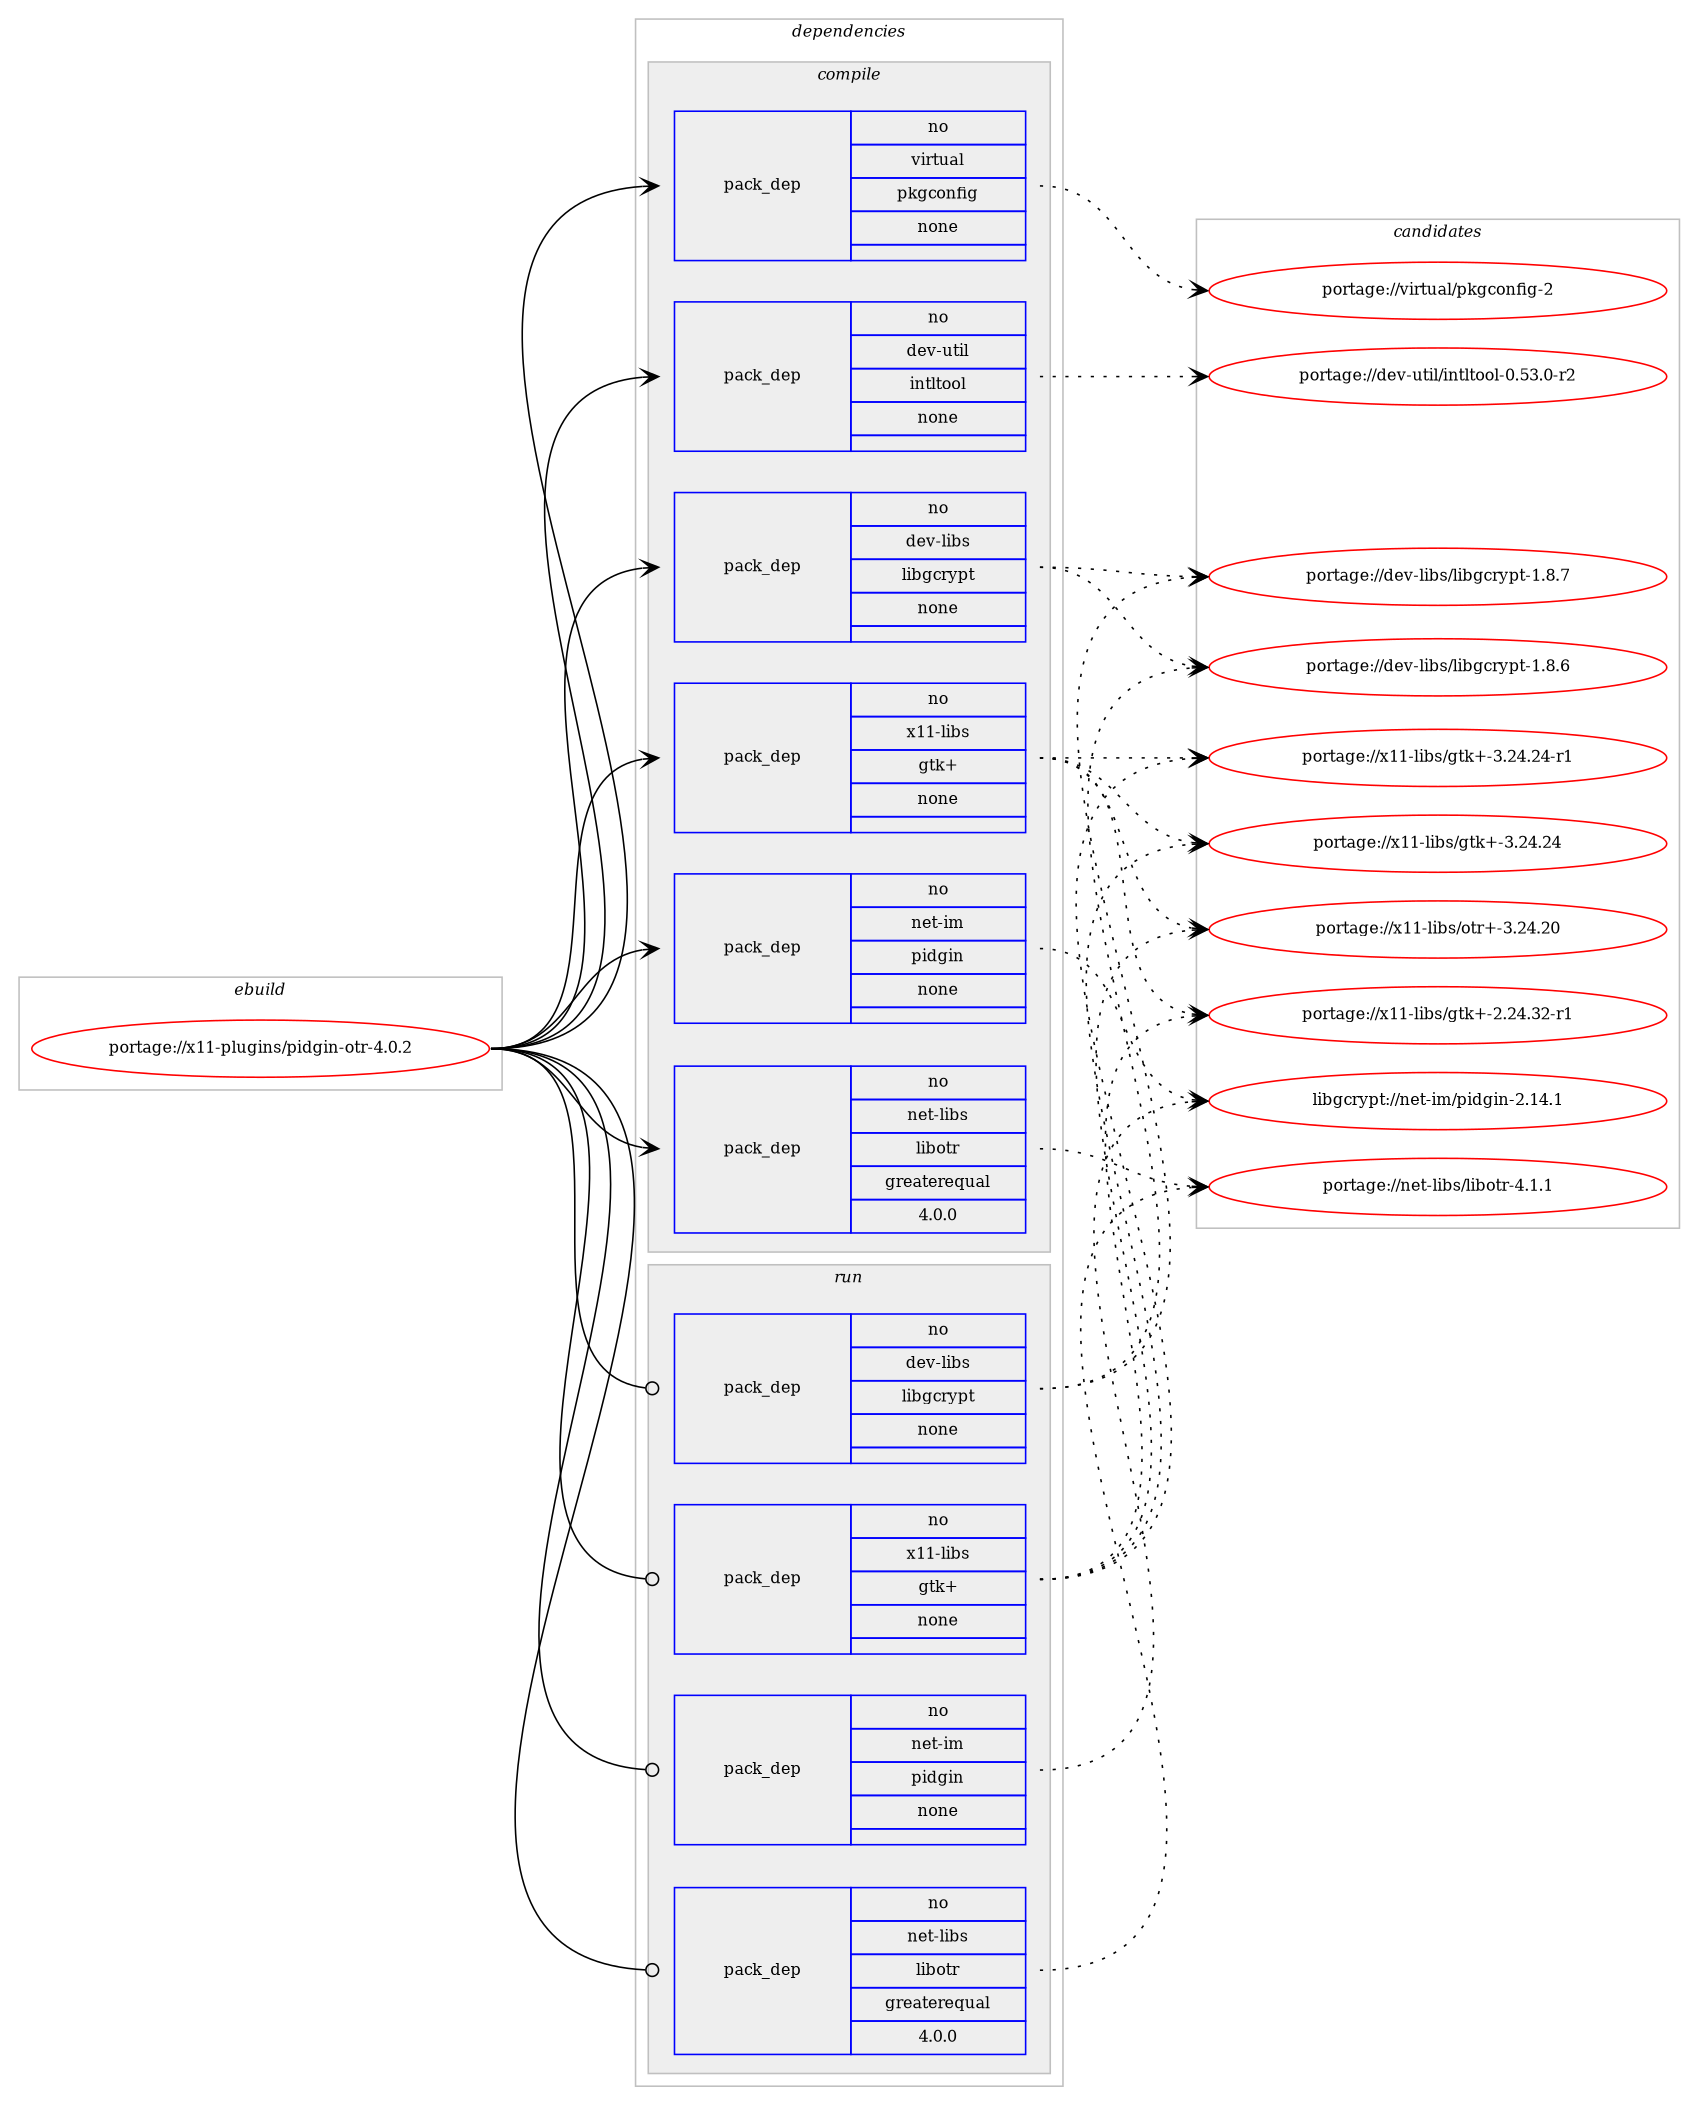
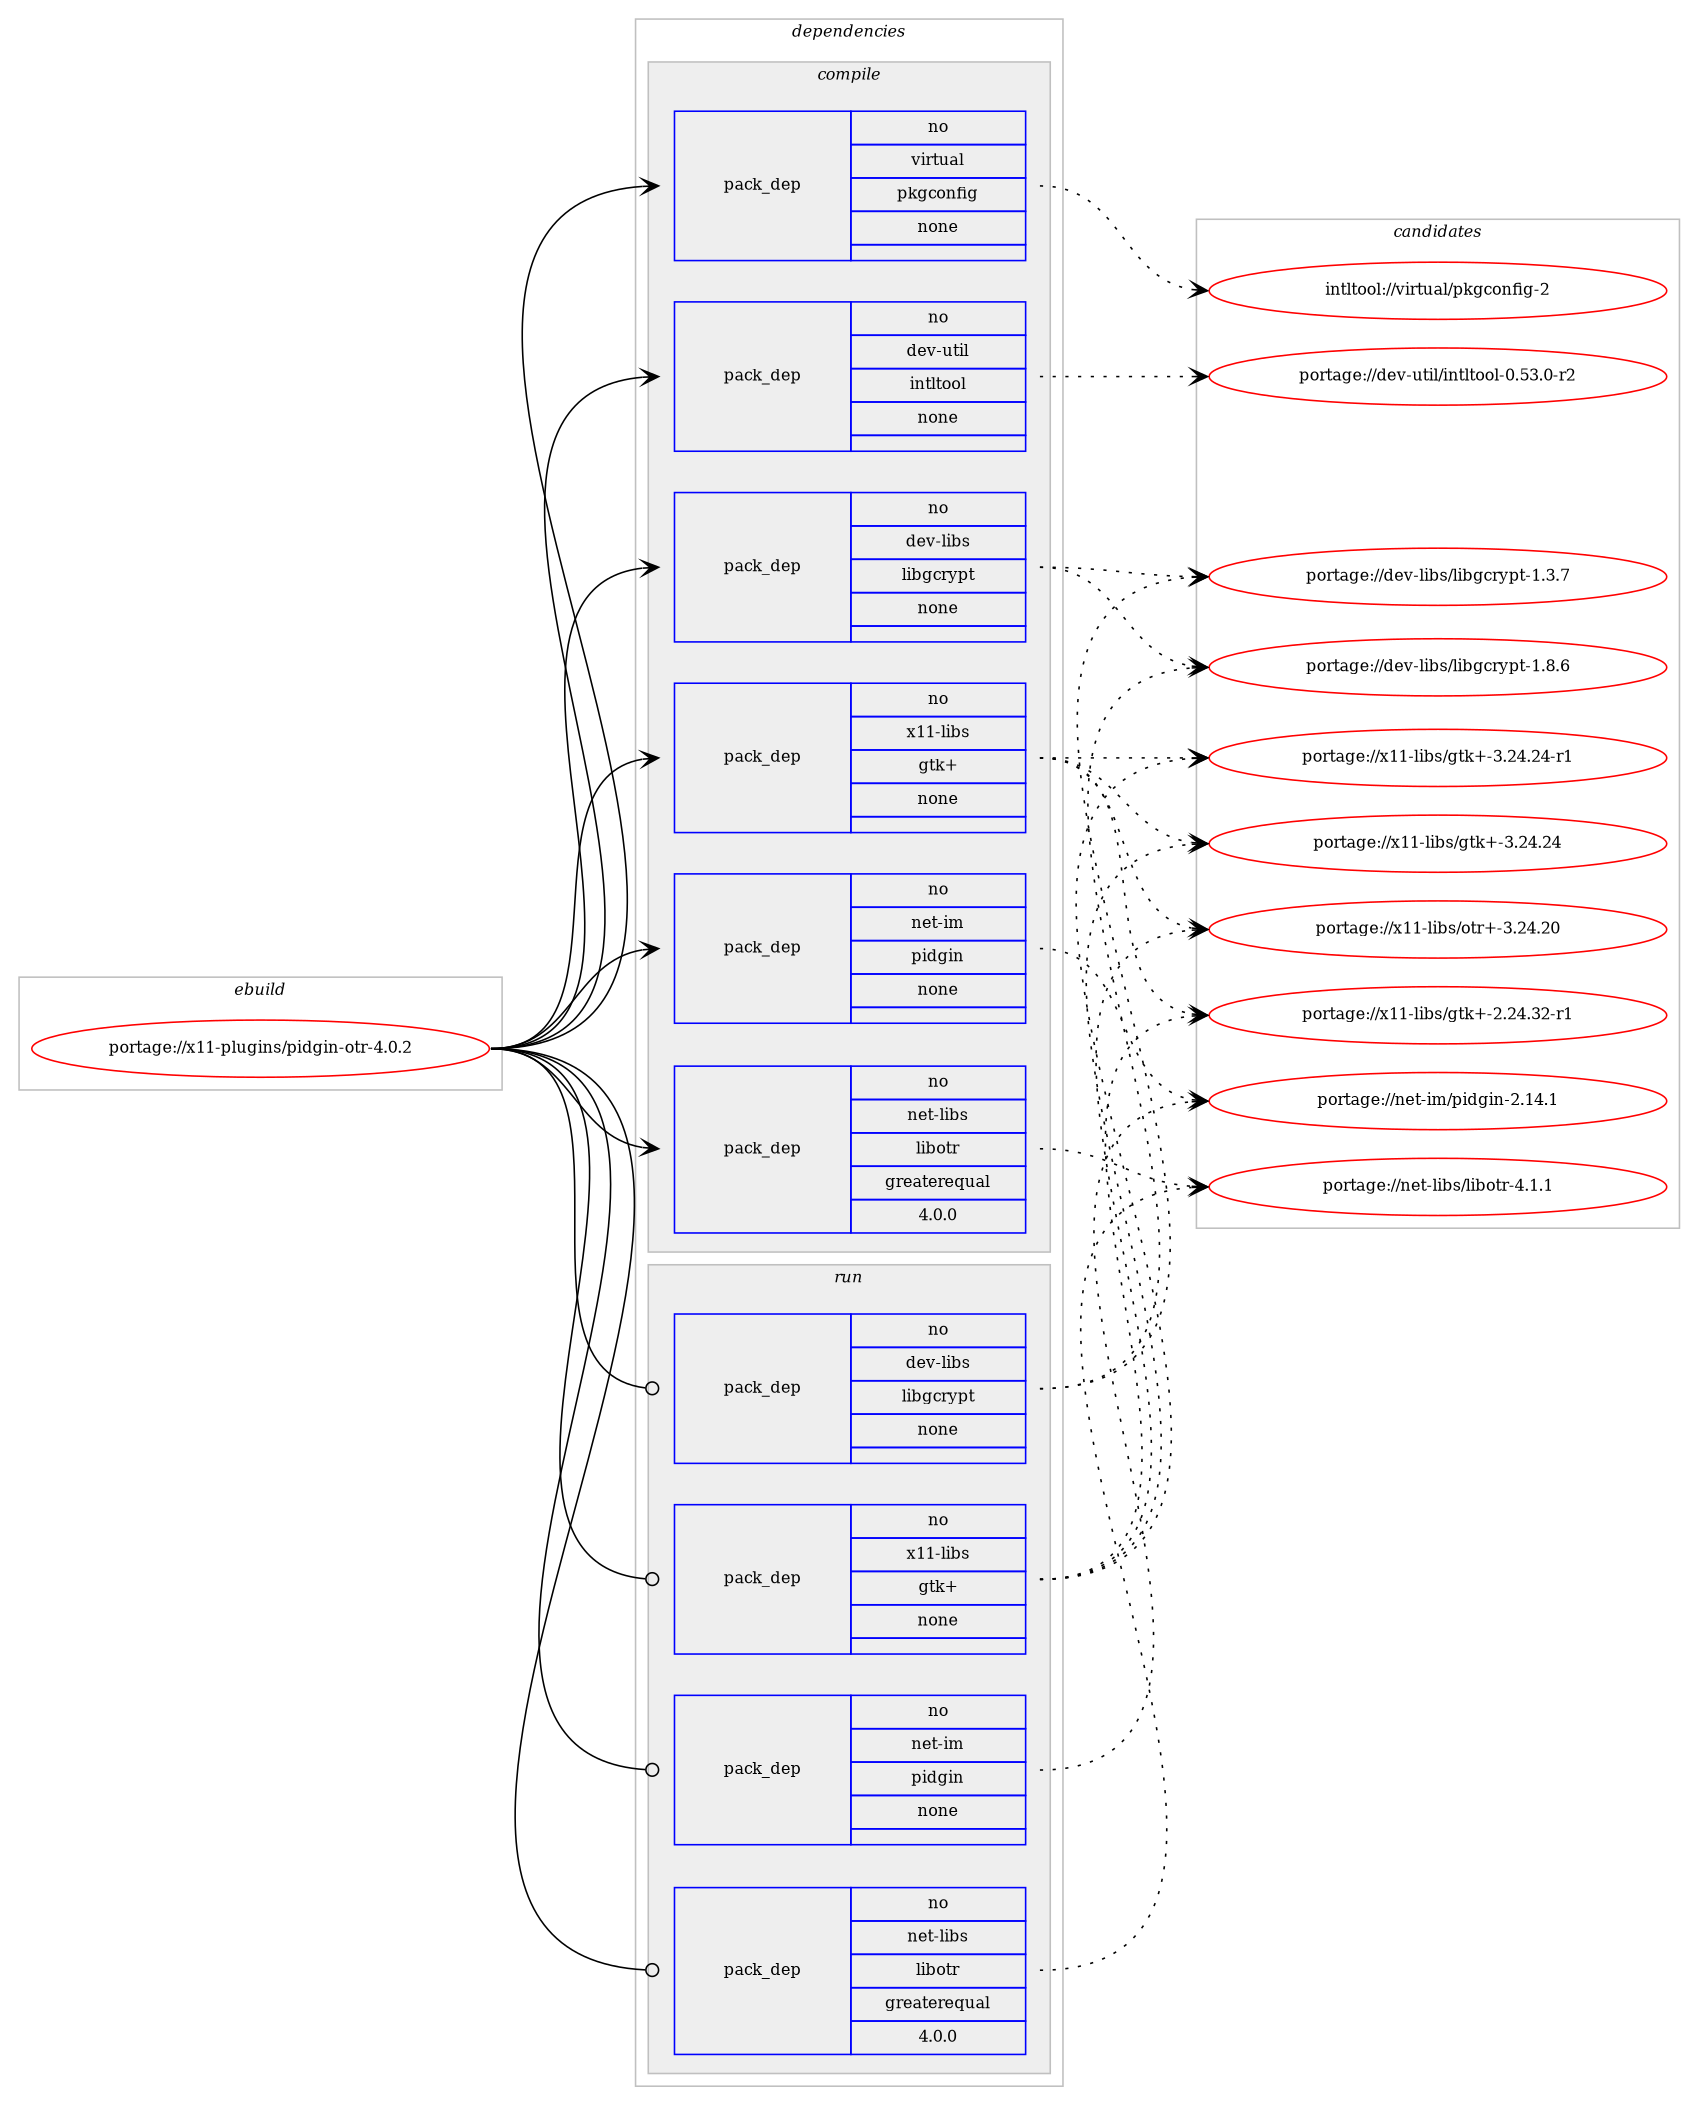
node "portage://virtual/pkgconfig-2": label "portage://virtual/pkgconfig-2" -> "intltool://virtual/pkgconfig-2"
node "portage://dev-libs/libgcrypt-1.8.7": label "portage://dev-libs/libgcrypt-1.8.7" -> "portage://dev-libs/libgcrypt-1.3.7"
node "libgcrypt://net-im/pidgin-2.14.1": label "libgcrypt://net-im/pidgin-2.14.1" -> "portage://net-im/pidgin-2.14.1"
